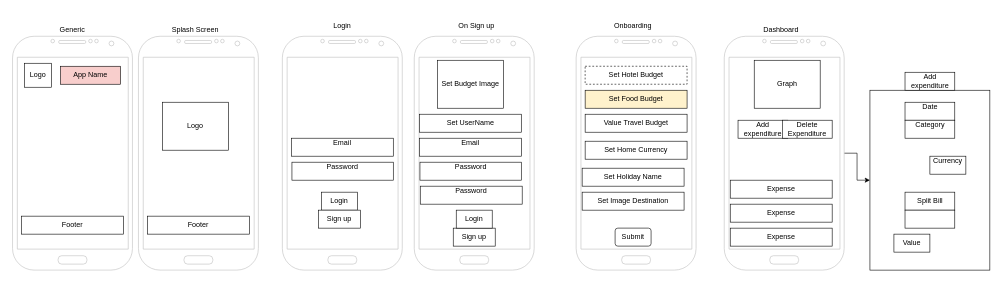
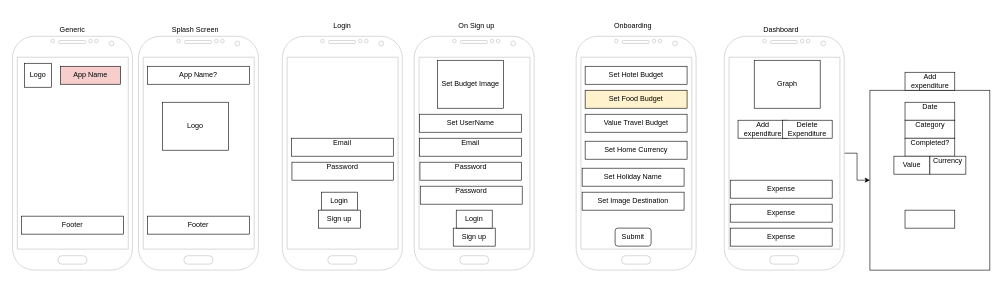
node "App Name?": added
node "Set Hotel Budget": style dashed -> solid
node "Completed?": added
node "Split Bill": removed
node "Value": moved (912, 243) -> (912, 165)
